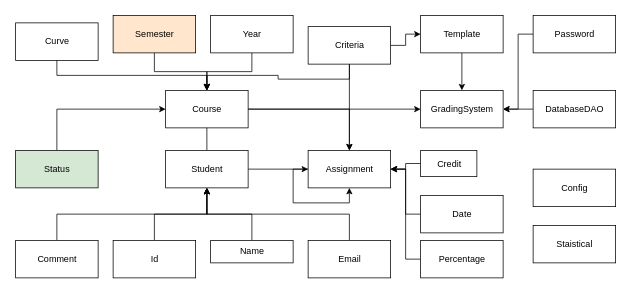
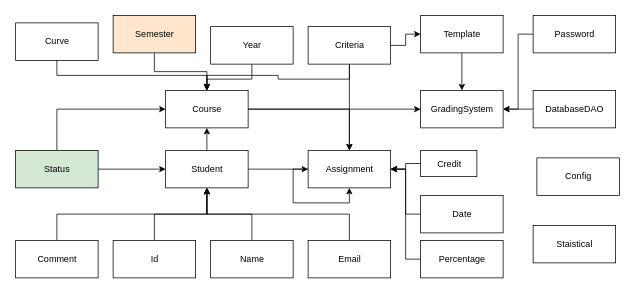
node "Year": moved (252, 34) -> (252, 45)
edge "Course" -- "Student": arrowhead none -> classic
edge "Status" -> "Student": added
node "Config": moved (574, 188) -> (578, 177)
node "Name": size 83x23 -> 83x38
